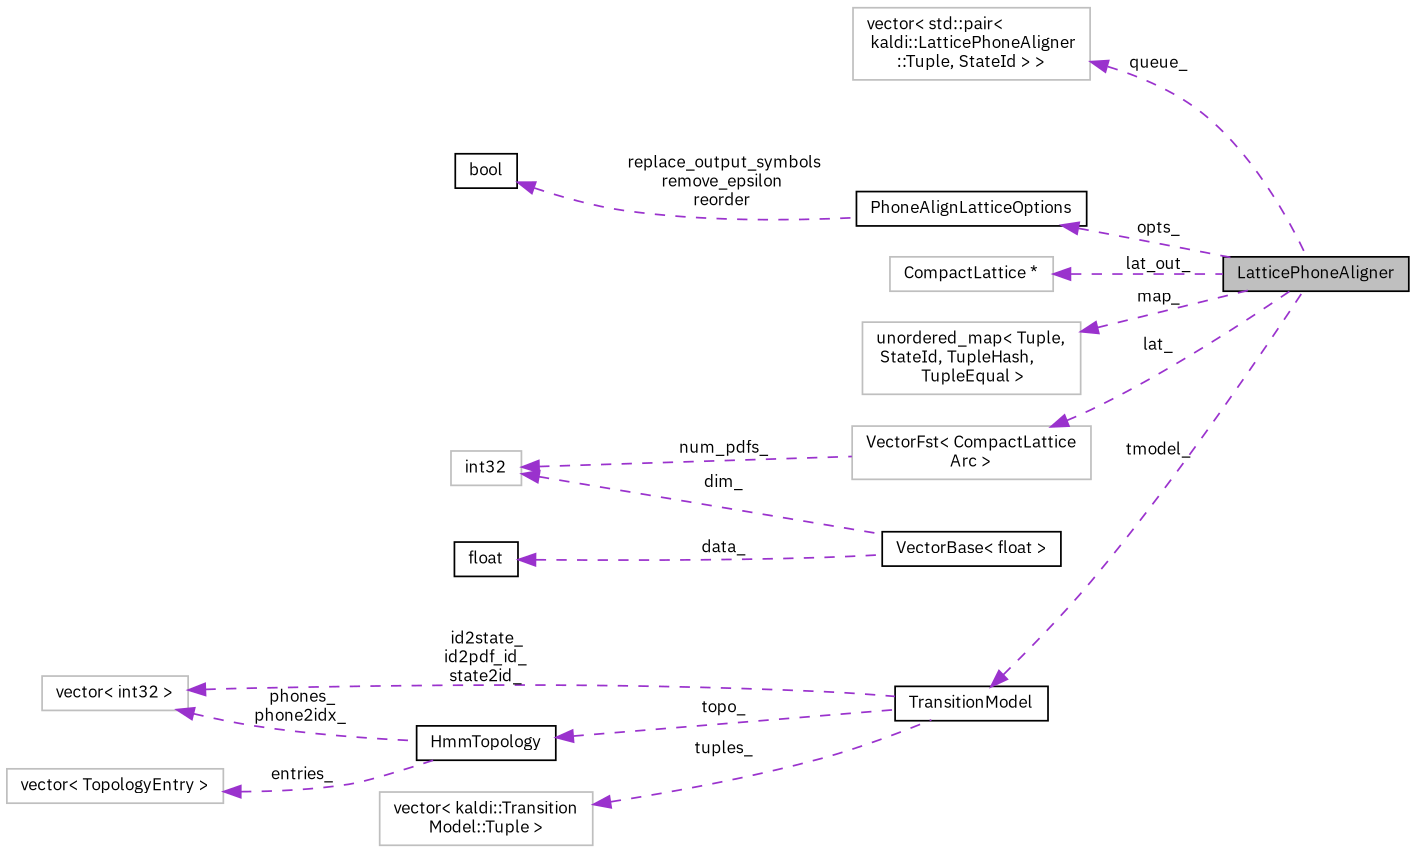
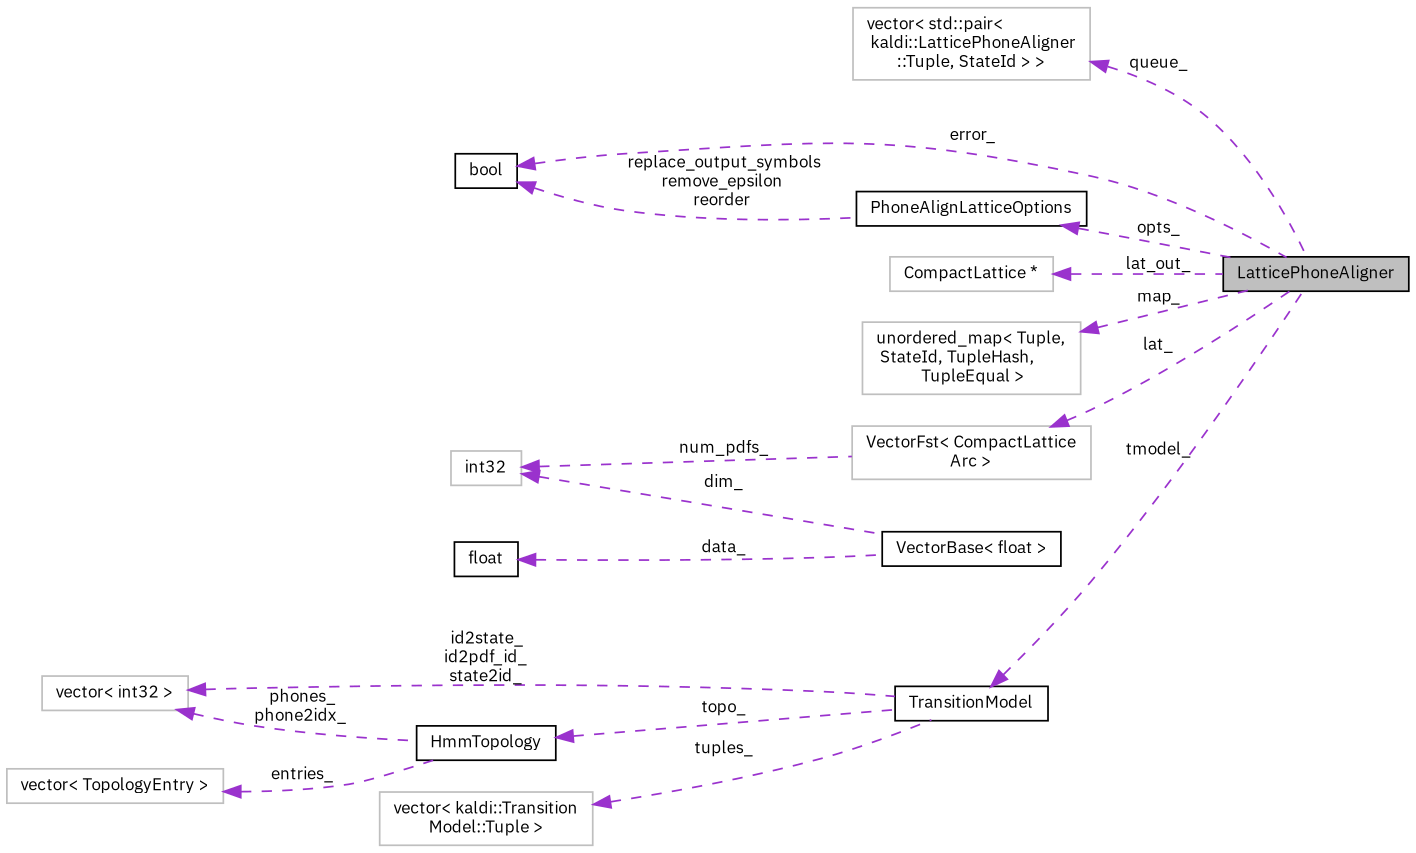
edge "LatticePhoneAligner" -> "bool": added, label "error_"
